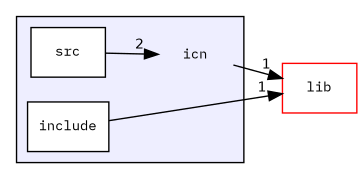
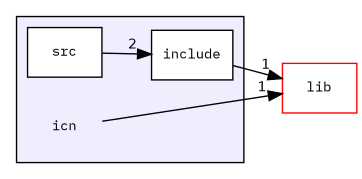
edge "src" -> "icn": now "src" -> "include"
